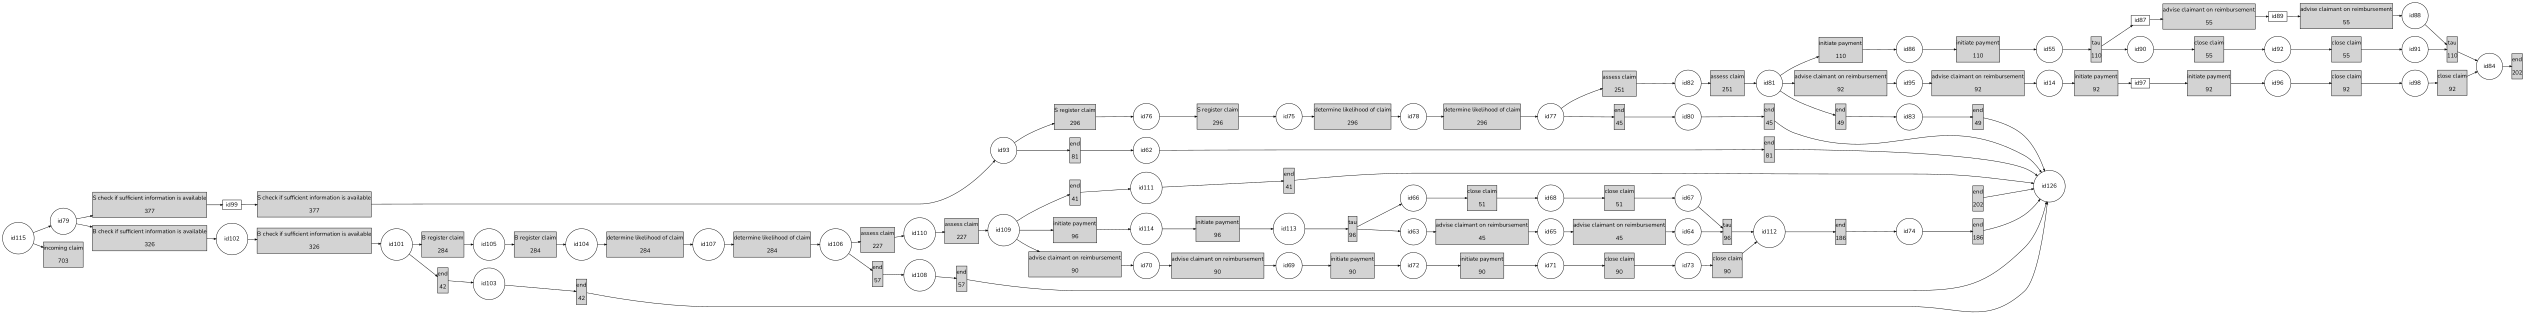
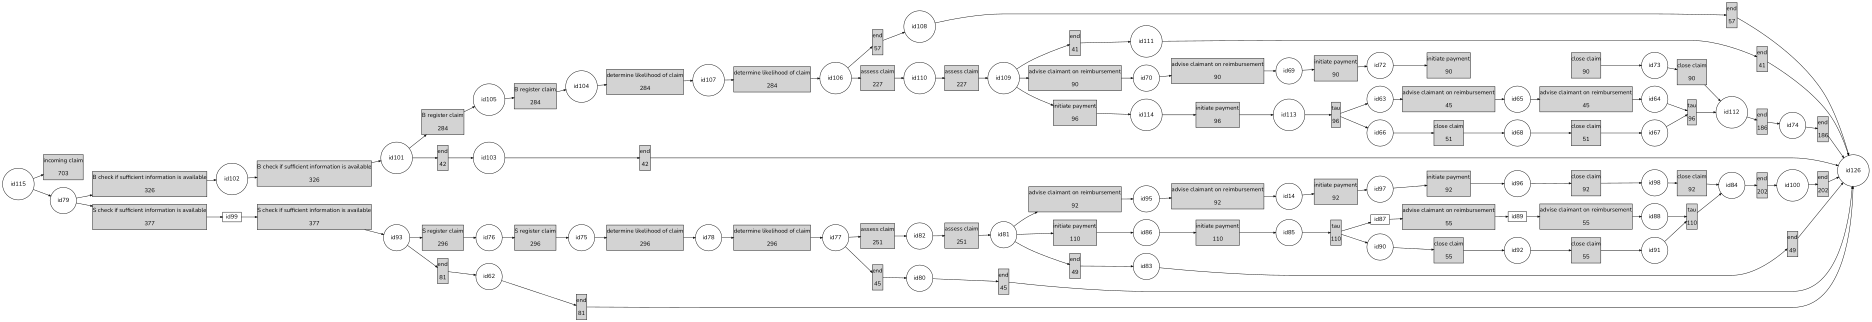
node "id55": label "id55" -> "id85"
node "id97": shape box -> circle
node "id100": added
node "id71": removed
